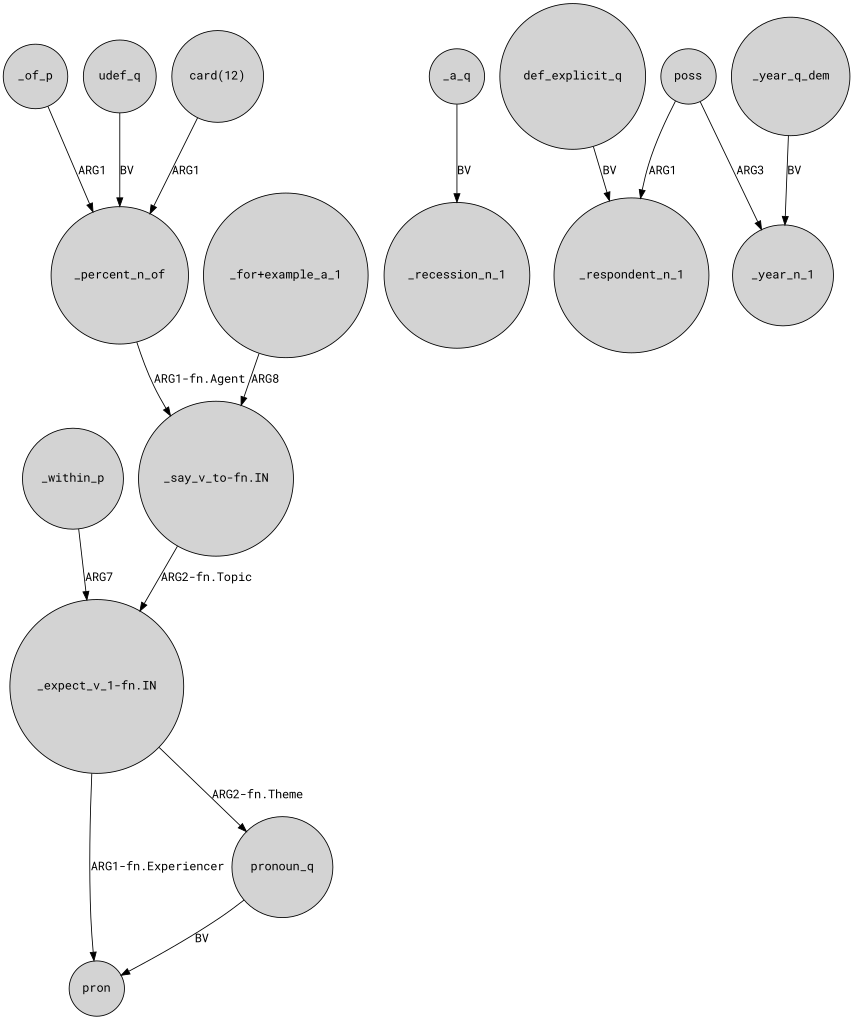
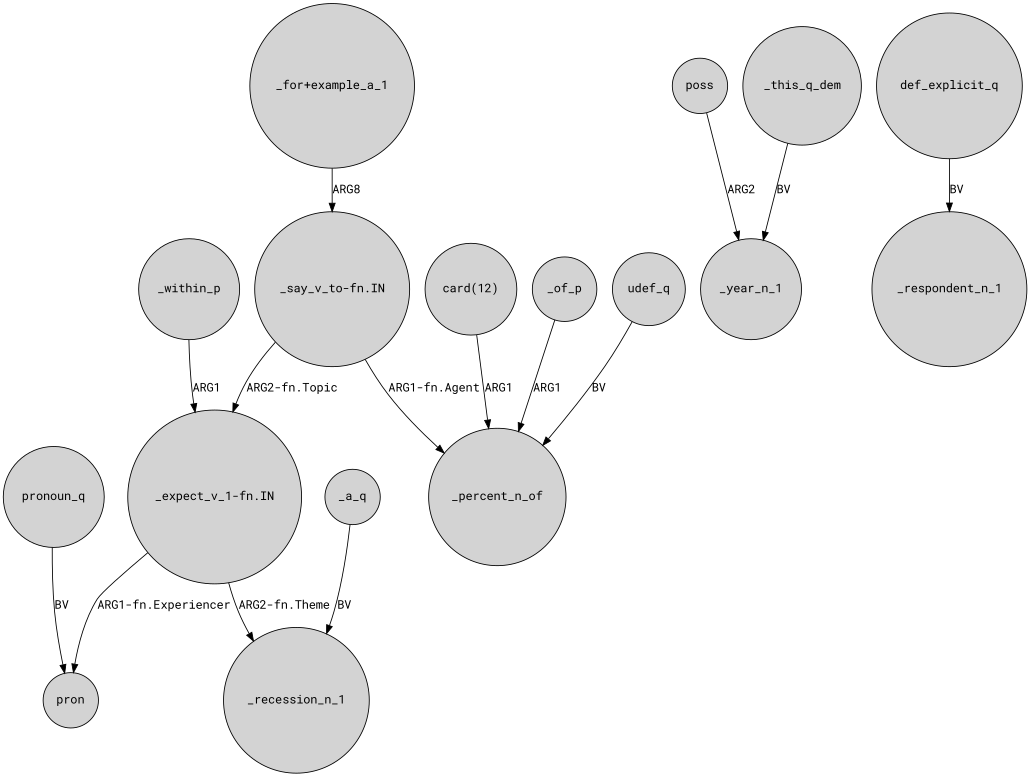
node "_year_q_dem": label "_year_q_dem" -> "_this_q_dem"
edge "poss" -> "_respondent_n_1": removed, label "ARG1"
edge "poss" -> "_year_n_1": label "ARG3" -> "ARG2"
edge "_percent_n_of" -> "_say_v_to-fn.IN": reversed
edge "_within_p" -> "_expect_v_1-fn.IN": label "ARG7" -> "ARG1"
edge "_expect_v_1-fn.IN" -> "pronoun_q": now "_expect_v_1-fn.IN" -> "_recession_n_1"
